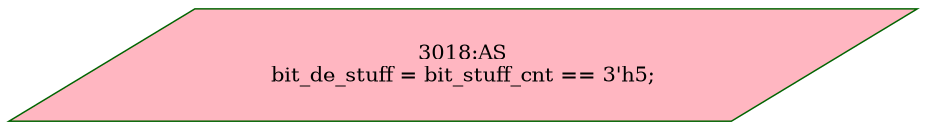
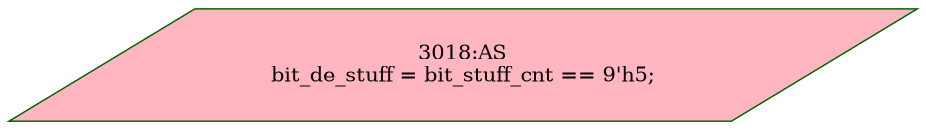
node "3018:AS bit_de_stuff = bit_stuff_cnt == 3'h5;": label "3018:AS bit_de_stuff = bit_stuff_cnt == 3'h5;" -> "3018:AS bit_de_stuff = bit_stuff_cnt == 9'h5;"
